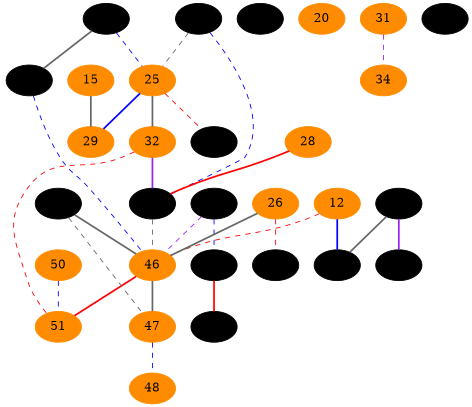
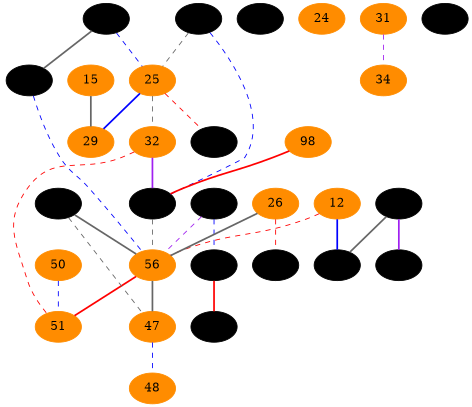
node "20": label "20" -> "24"
edge "25" -- "32": style bold -> dashed
node "28": label "28" -> "98"
node "46": label "46" -> "56"
